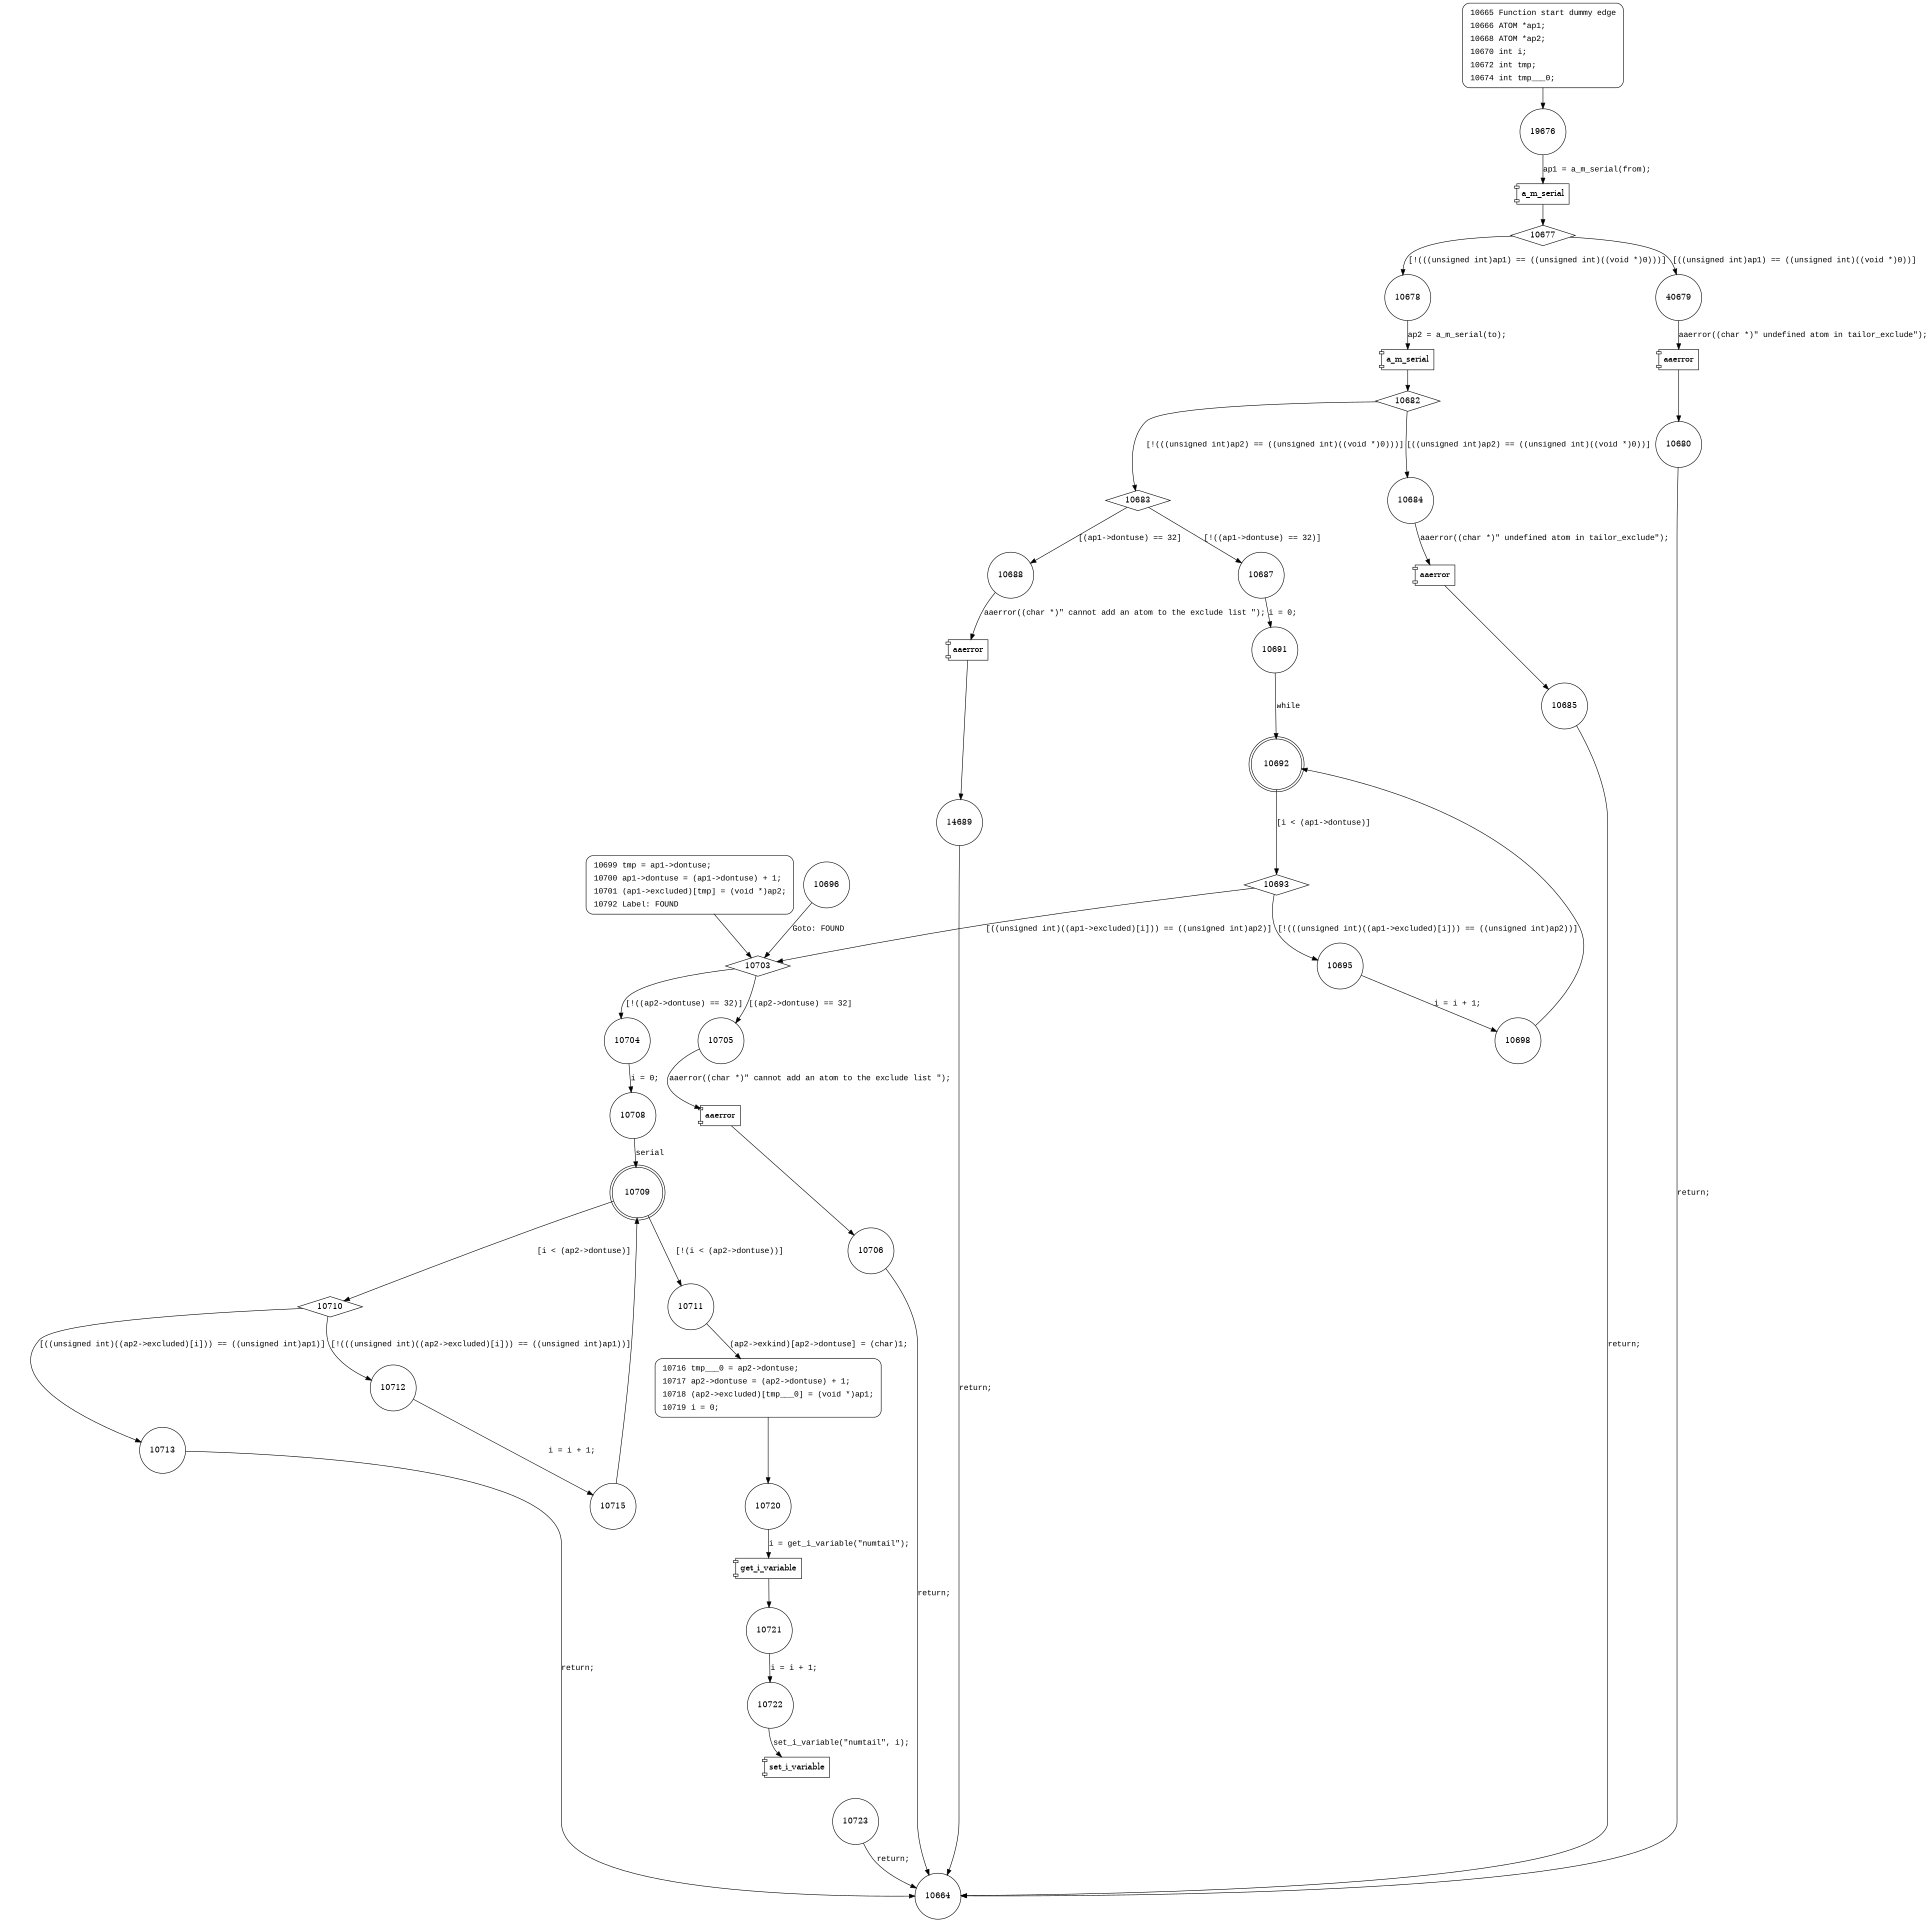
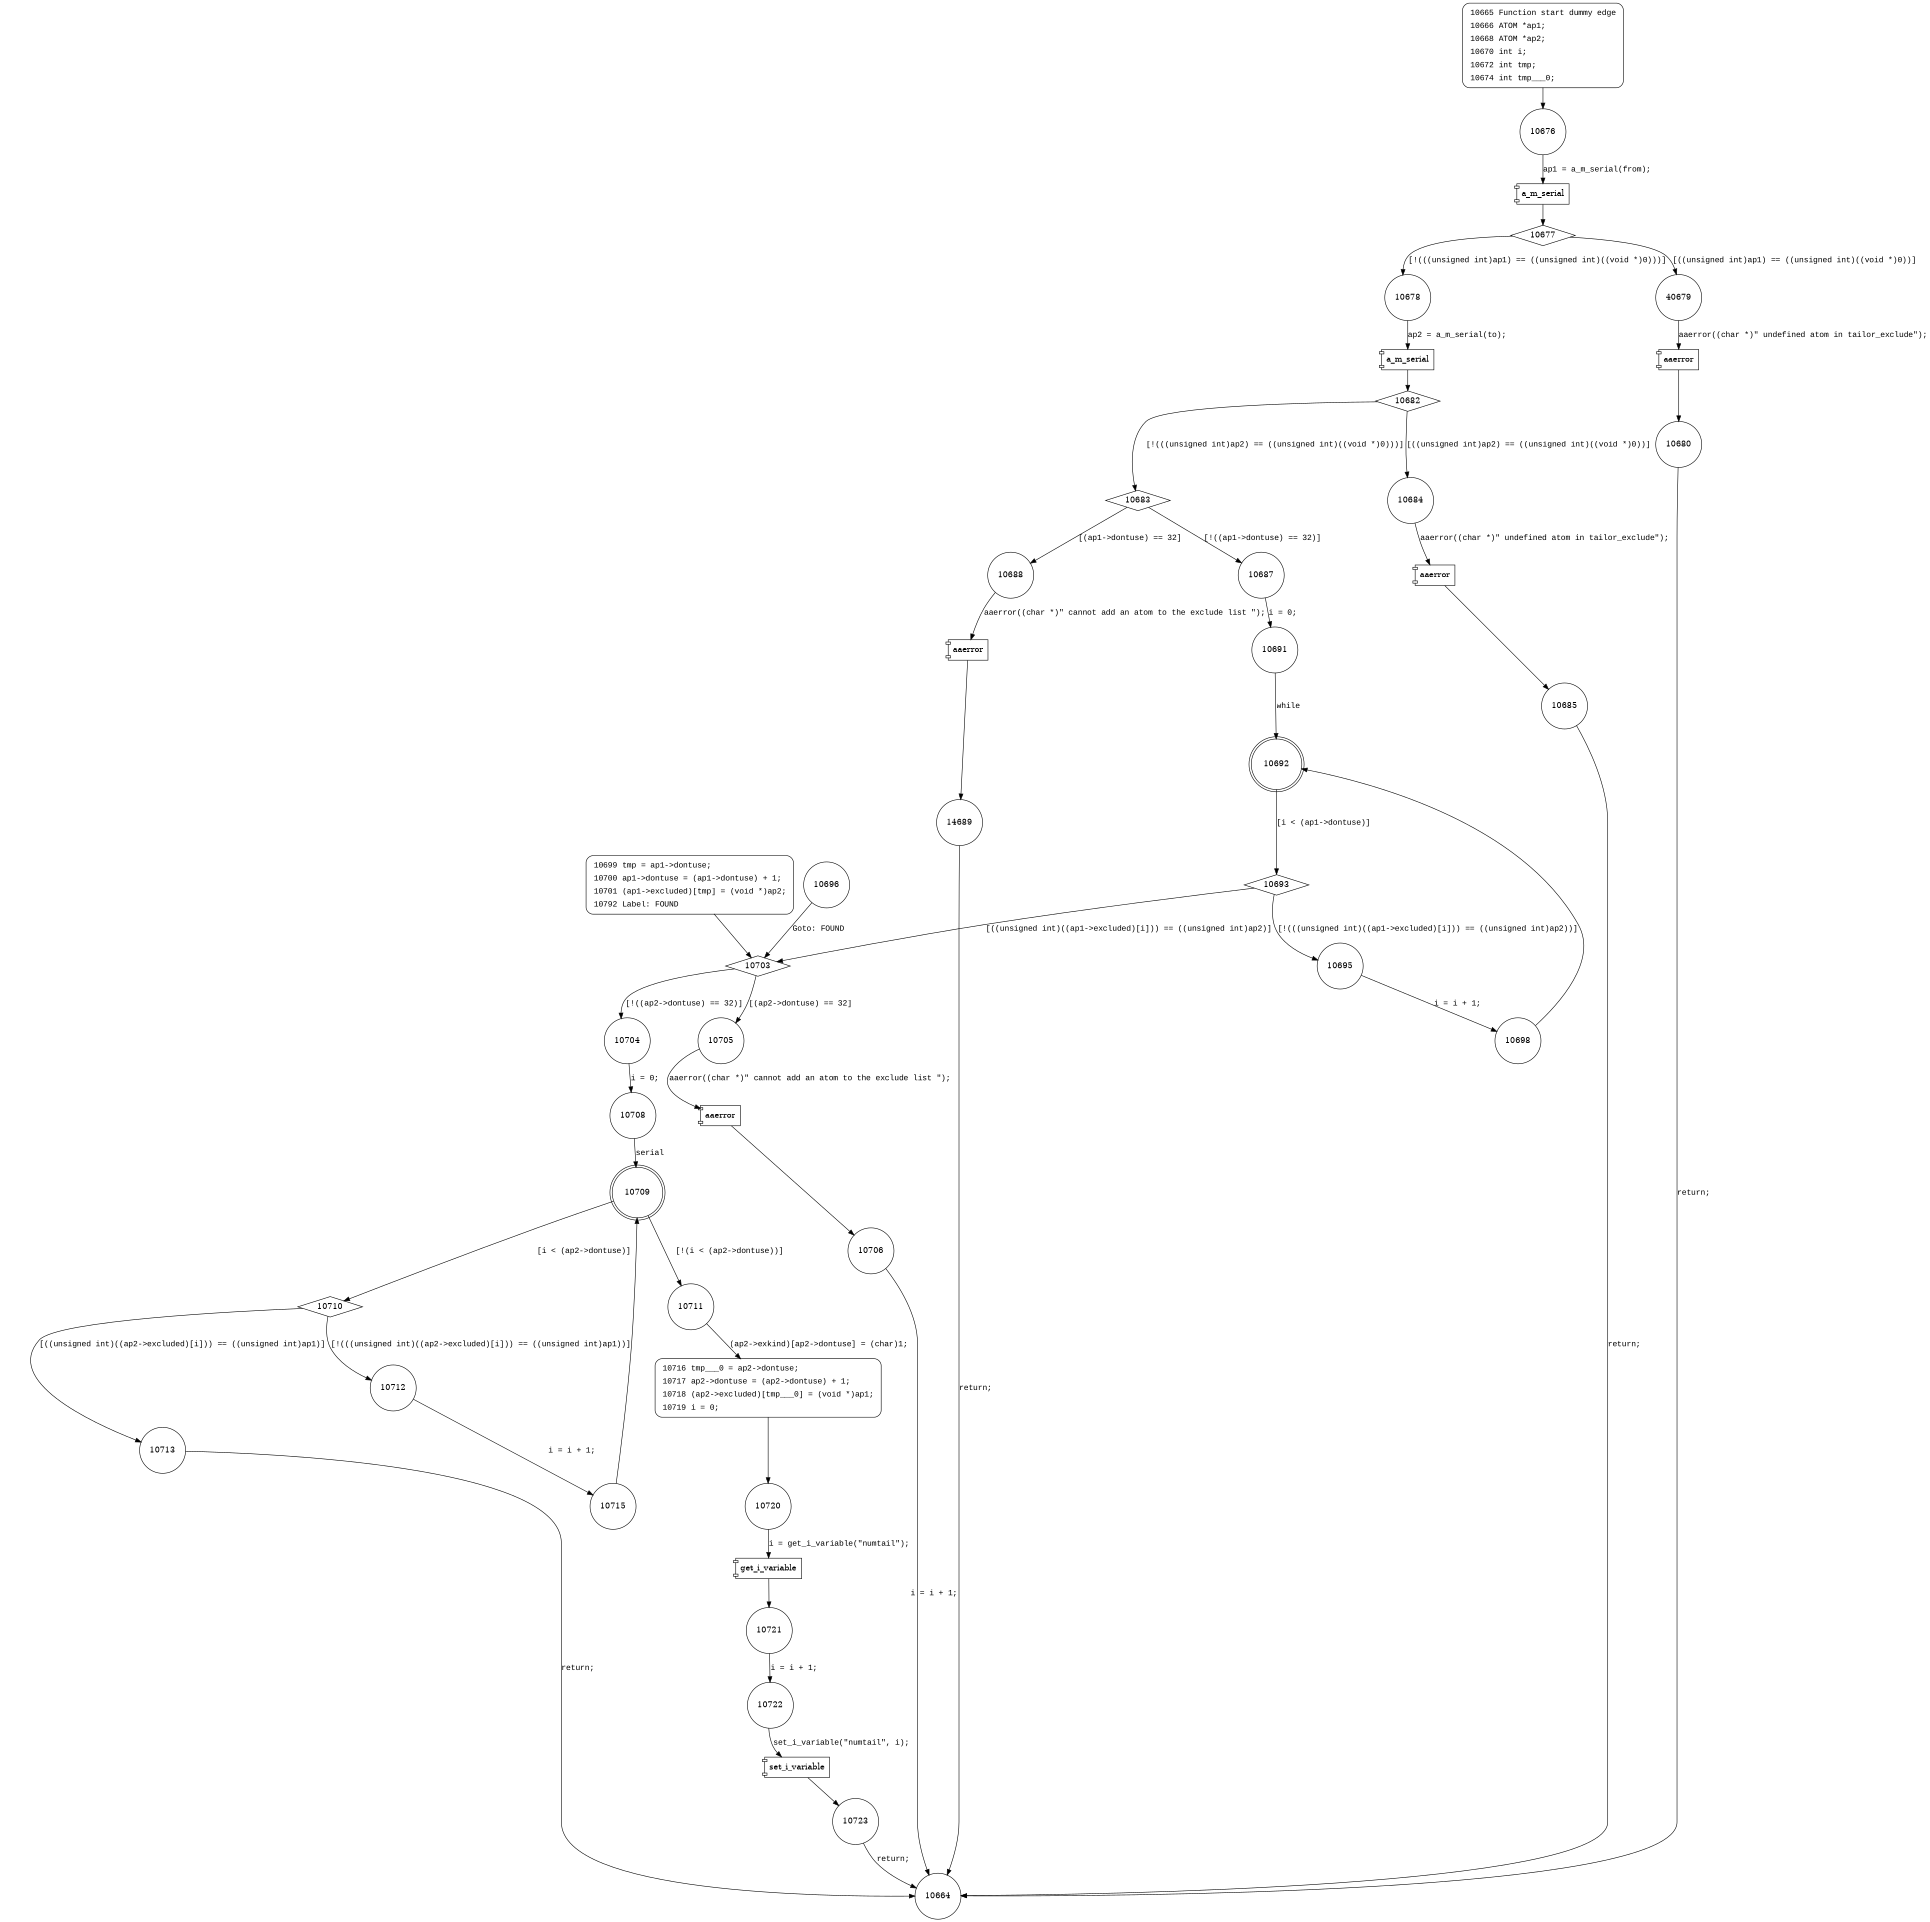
node "19676": label "19676" -> "10676"
edge "10706" -> "10664": label "return;" -> "i = i + 1;"
edge "set_i_variable" -> "10723": added
